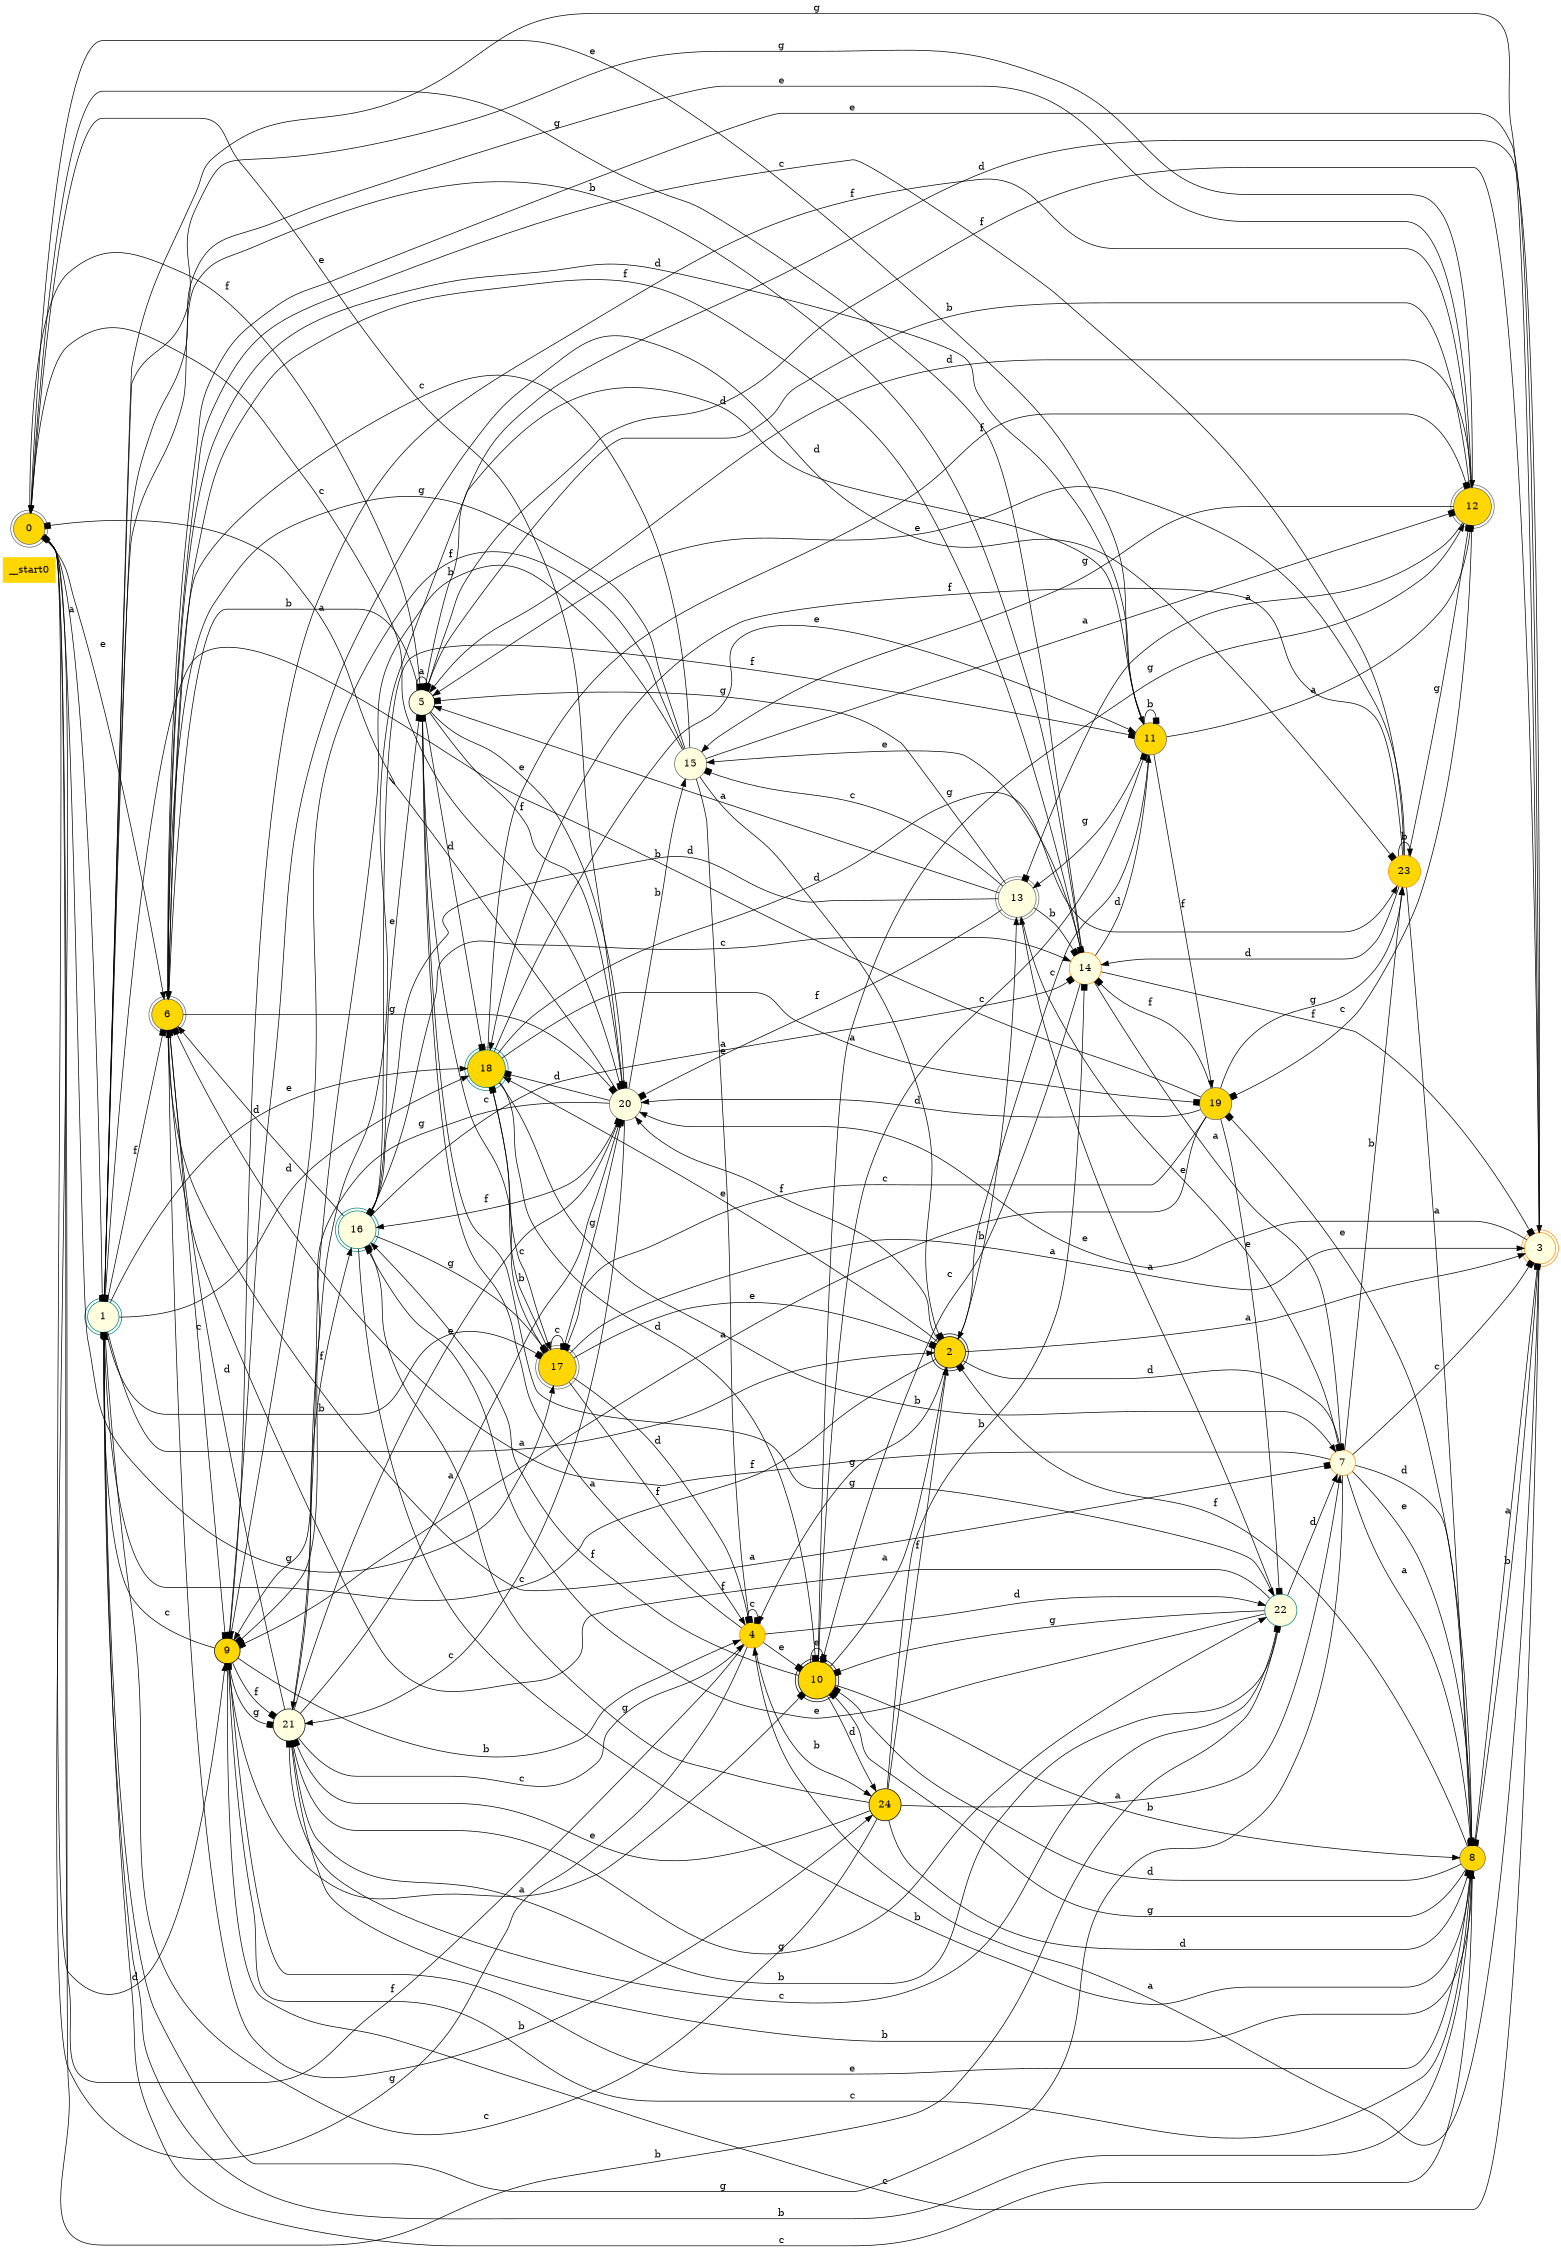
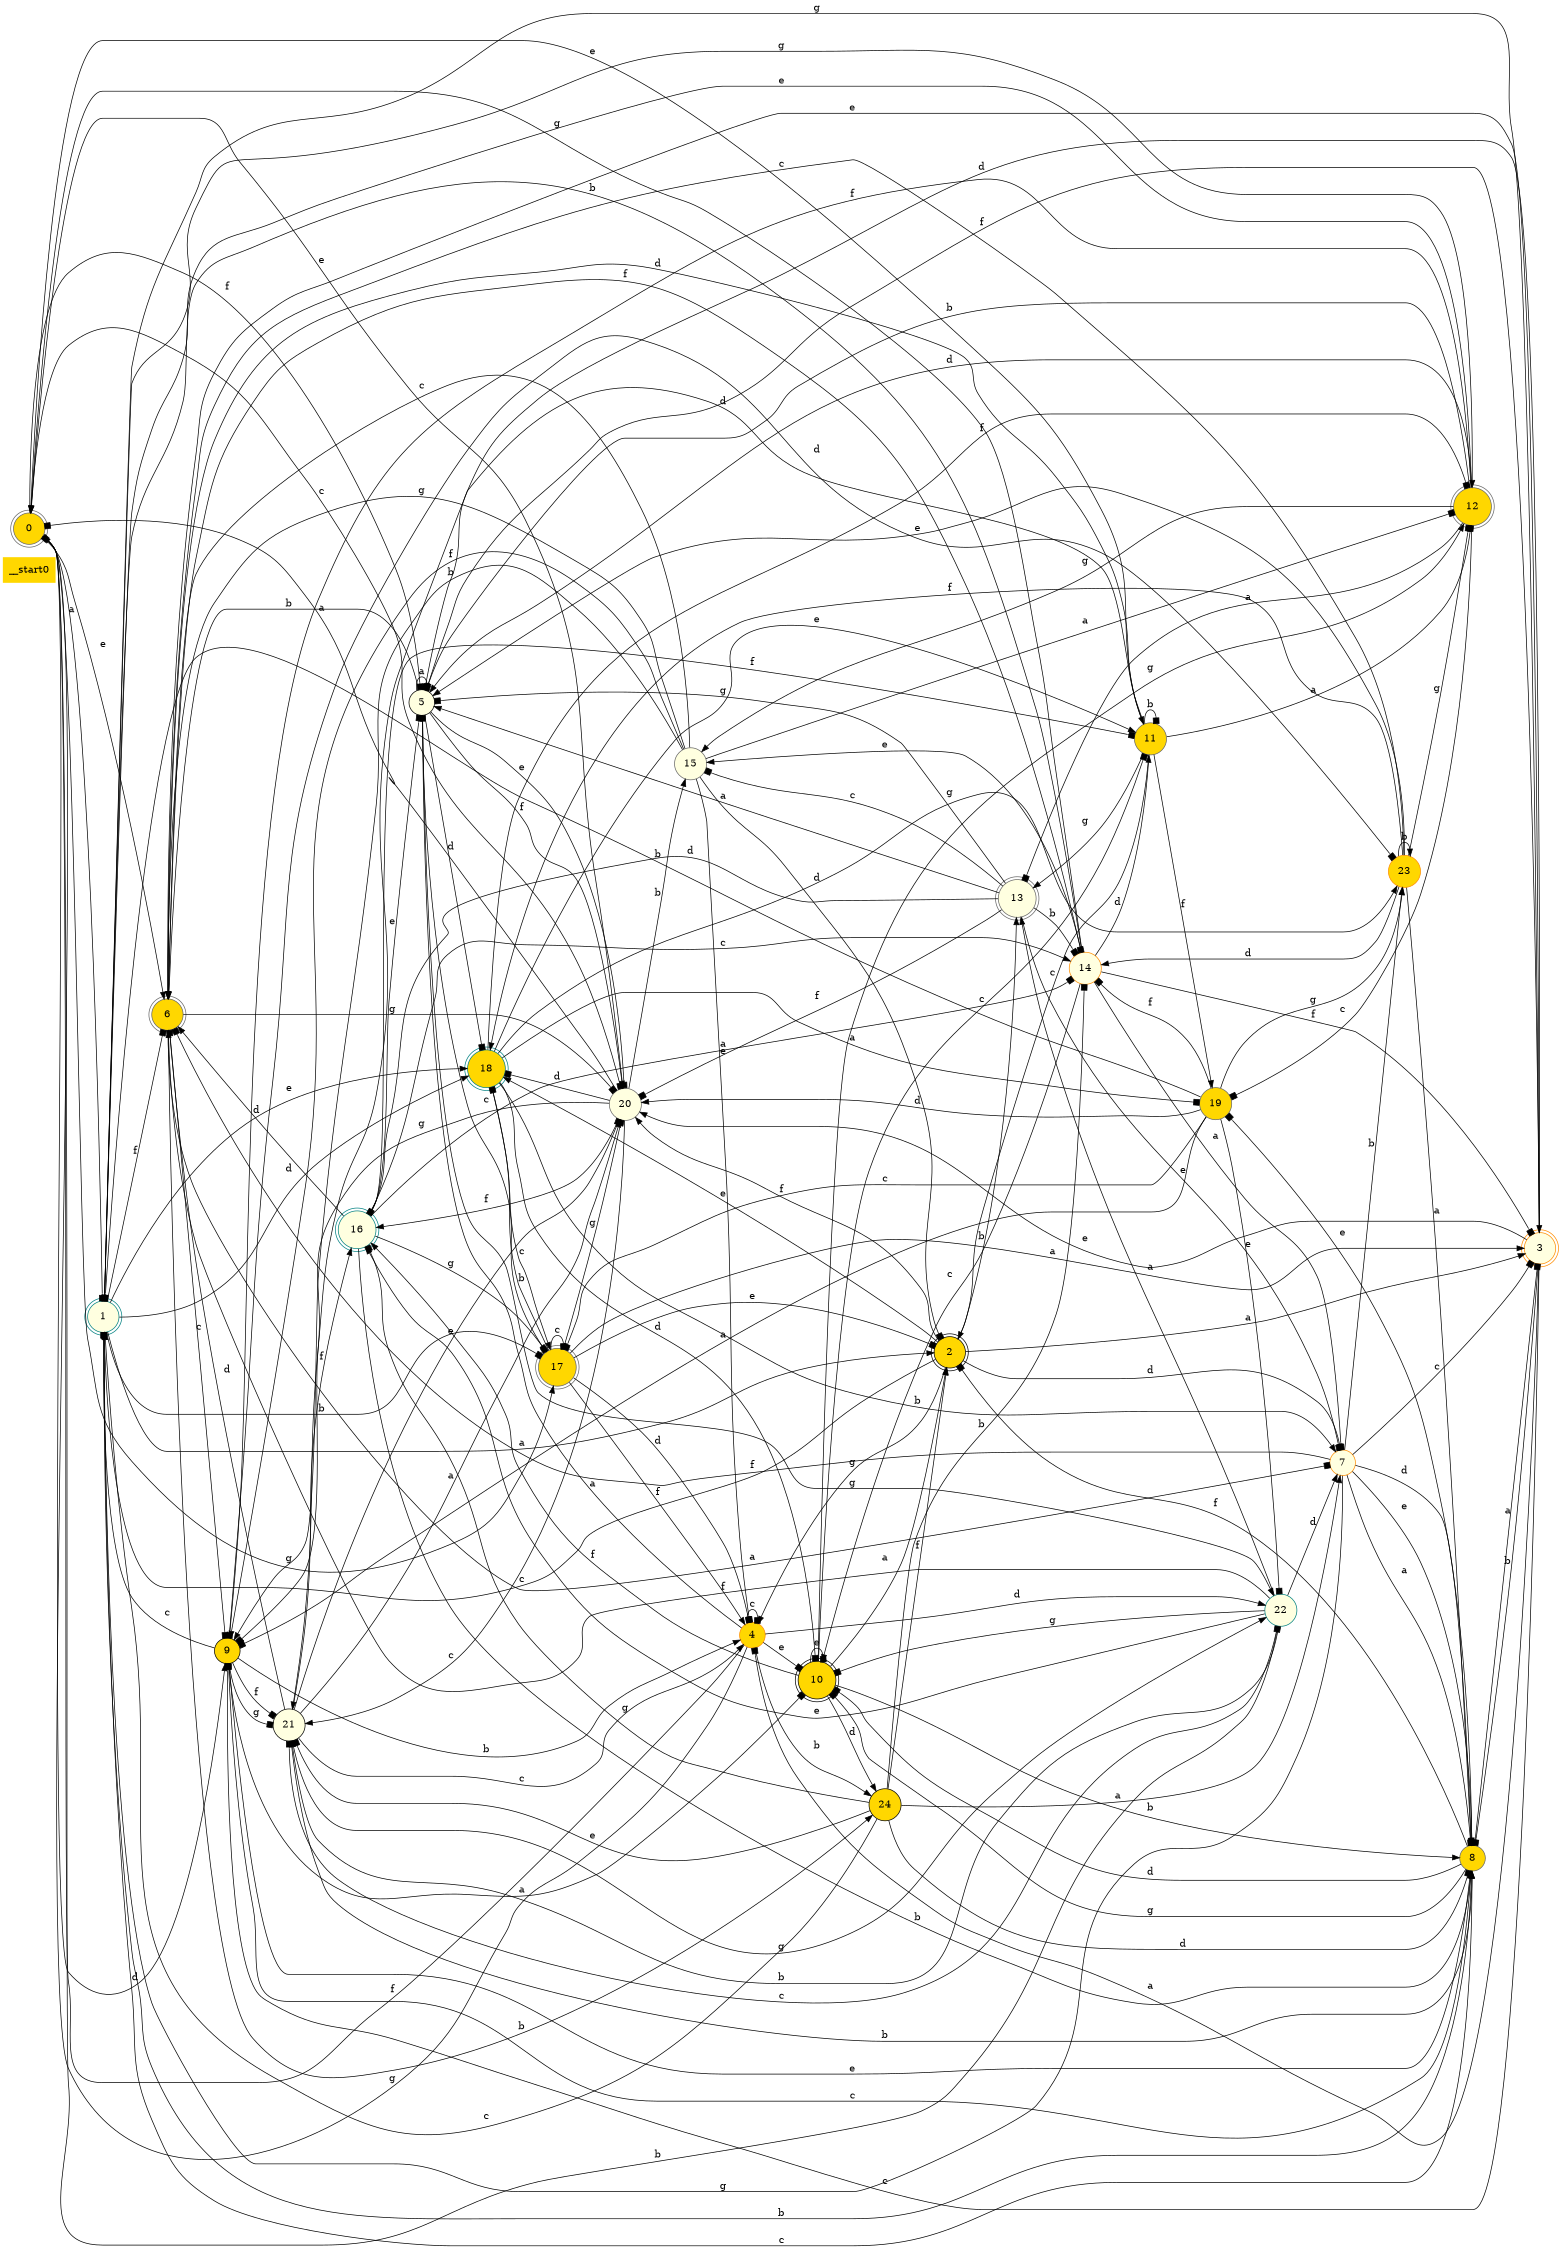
edge "16" -> "8": arrowhead box -> normal
edge "3" -> "4": arrowhead normal -> box
